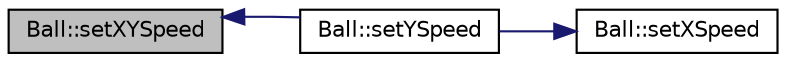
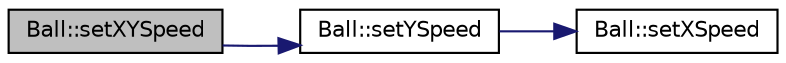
edge "Ball::setYSpeed" -> "Ball::setXYSpeed": reversed
